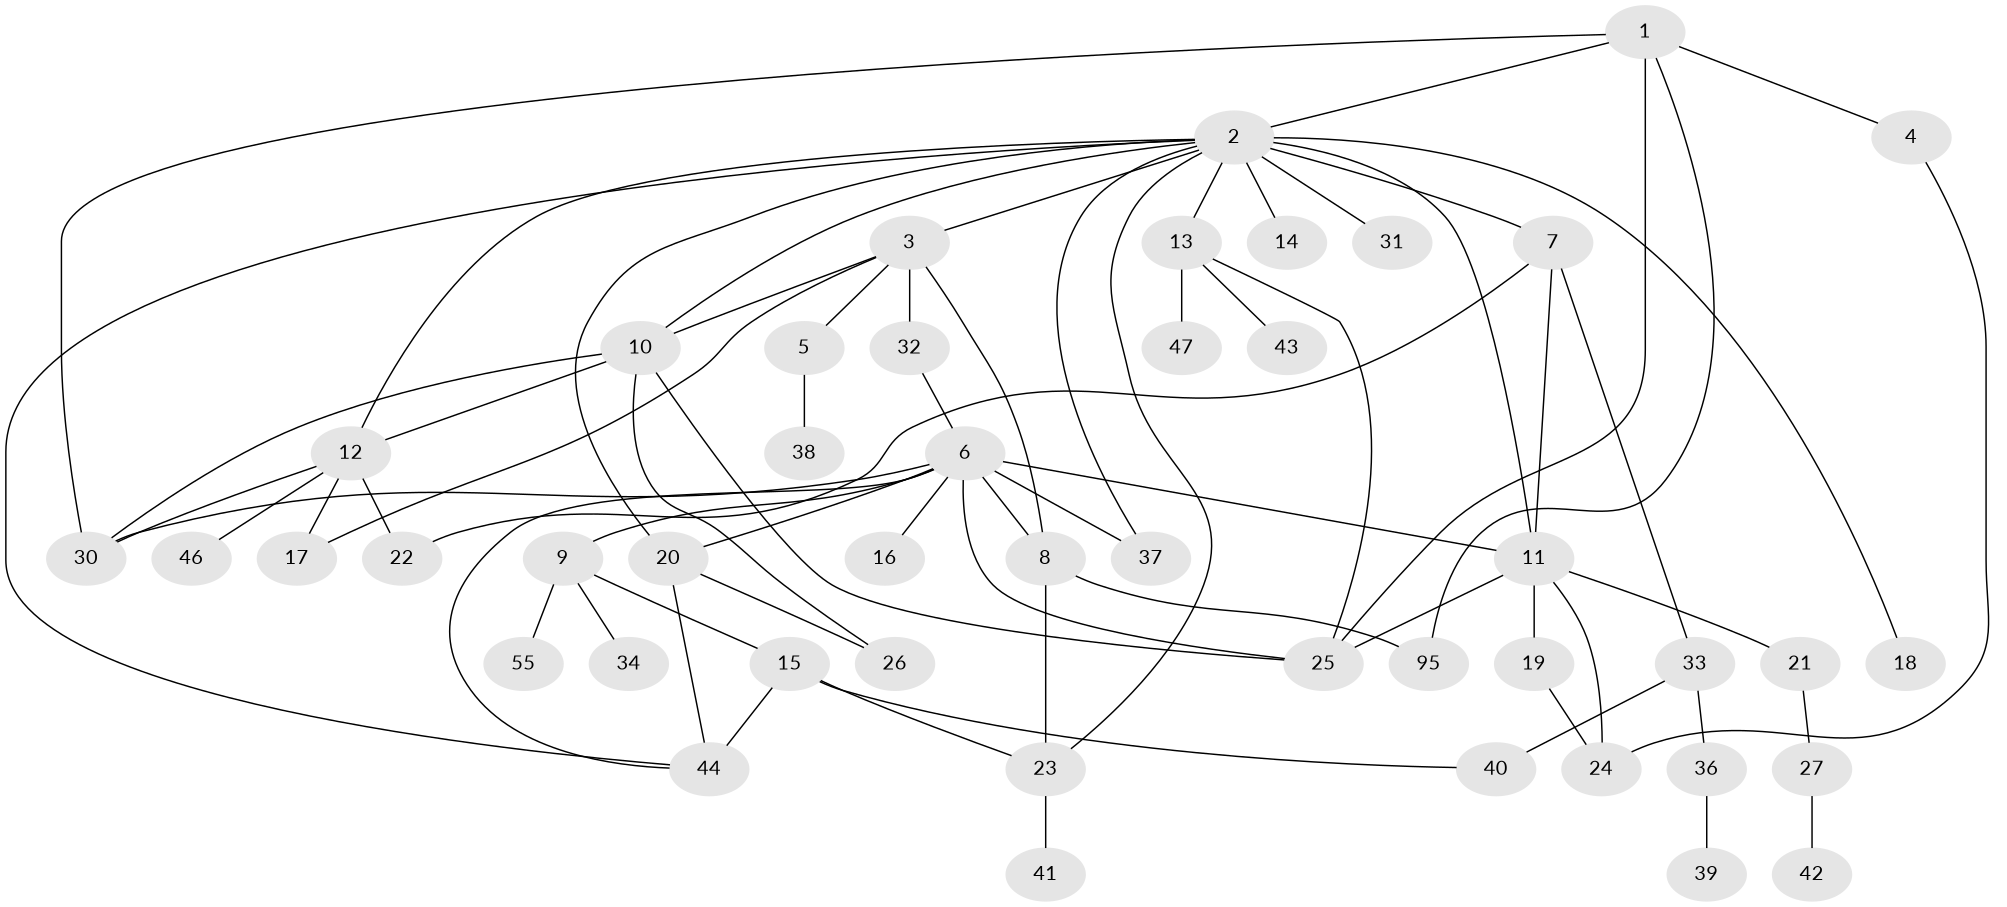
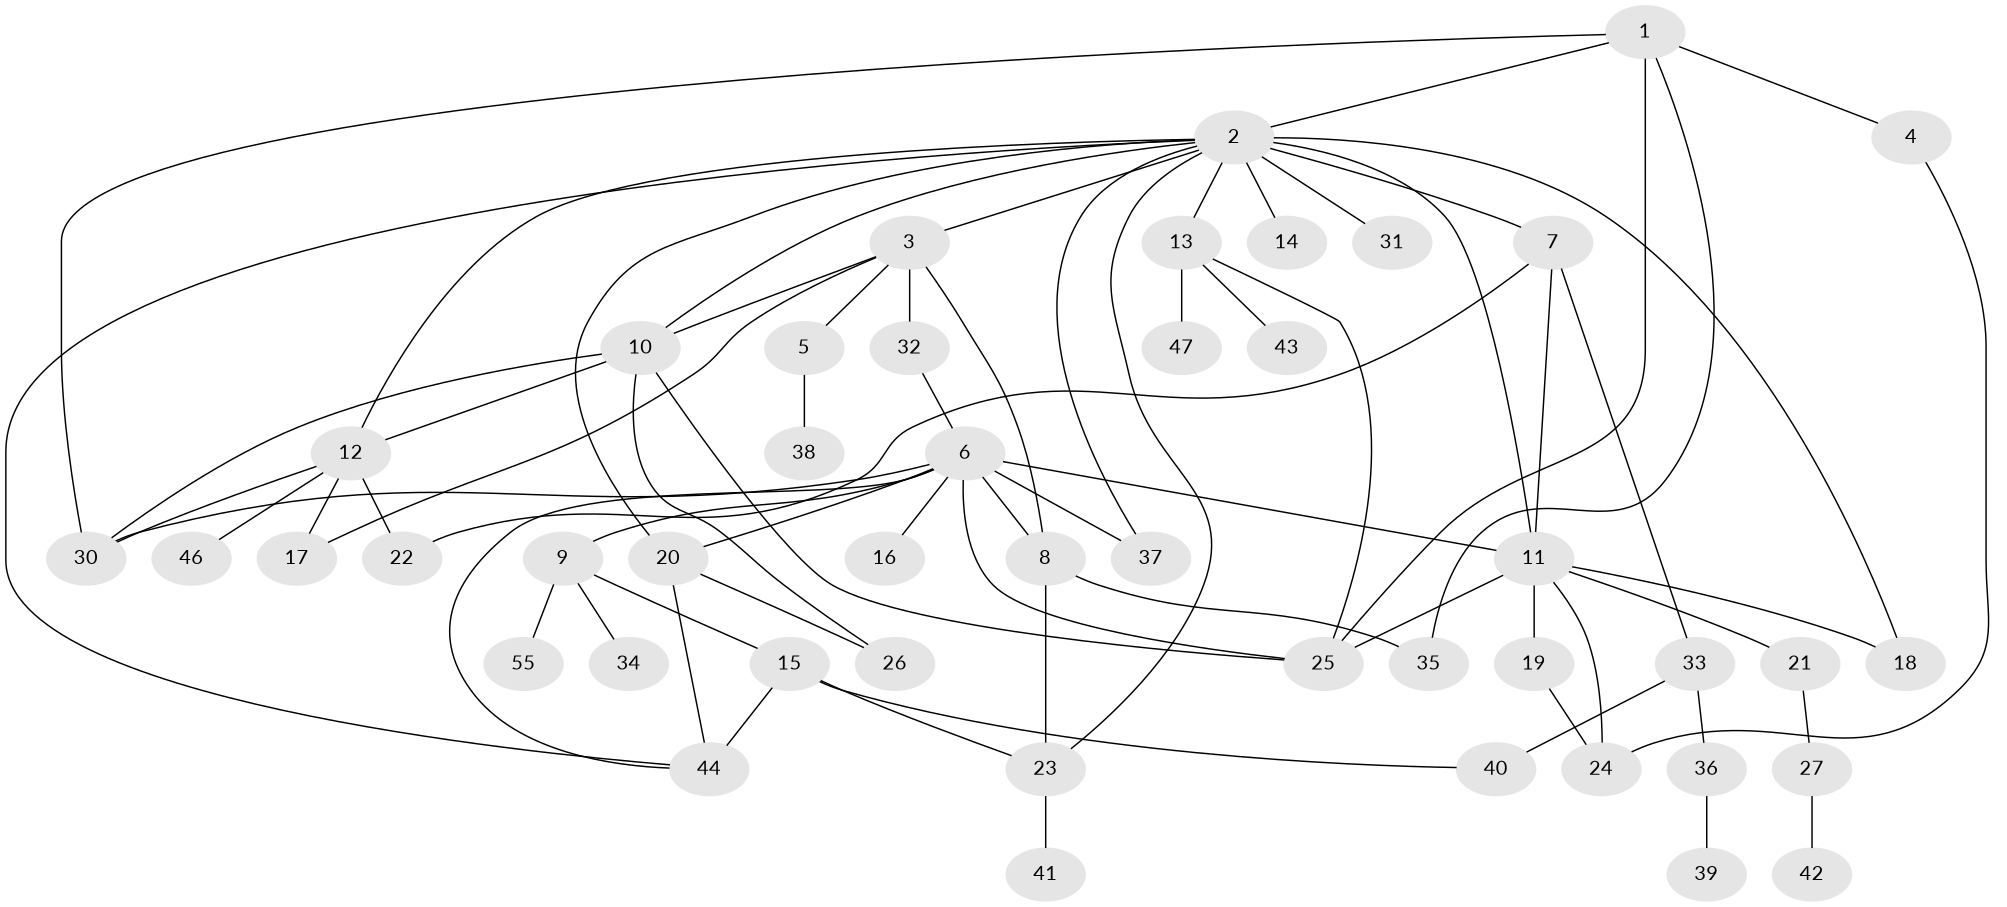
edge "11" -- "18": added
node "95": label "95" -> "35"
